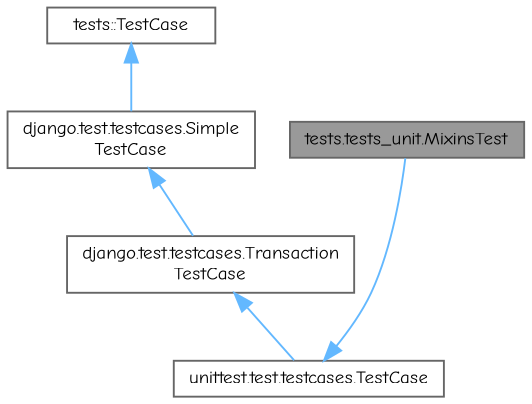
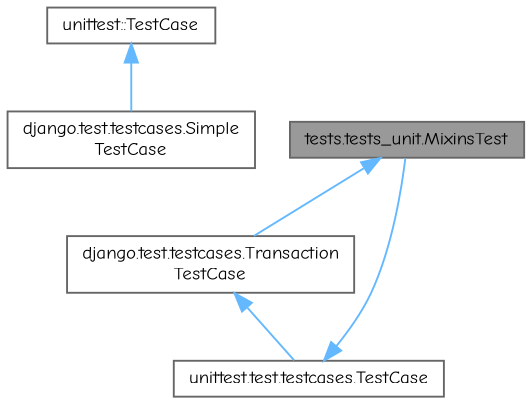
node "tests::TestCase": label "tests::TestCase" -> "unittest::TestCase"
edge "django.test.testcases.Transaction TestCase" -> "django.test.testcases.Simple TestCase": now "django.test.testcases.Transaction TestCase" -> "tests.tests_unit.MixinsTest"
